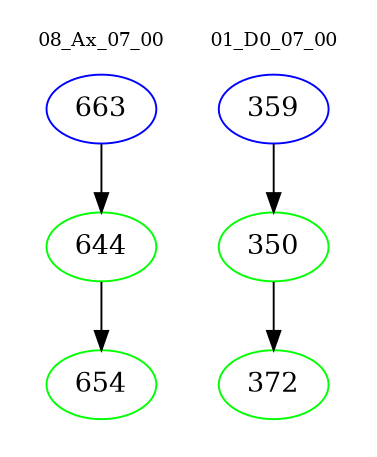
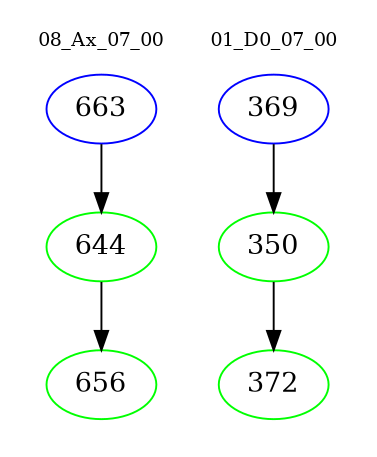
node "359": label "359" -> "369"
node "654": label "654" -> "656"
